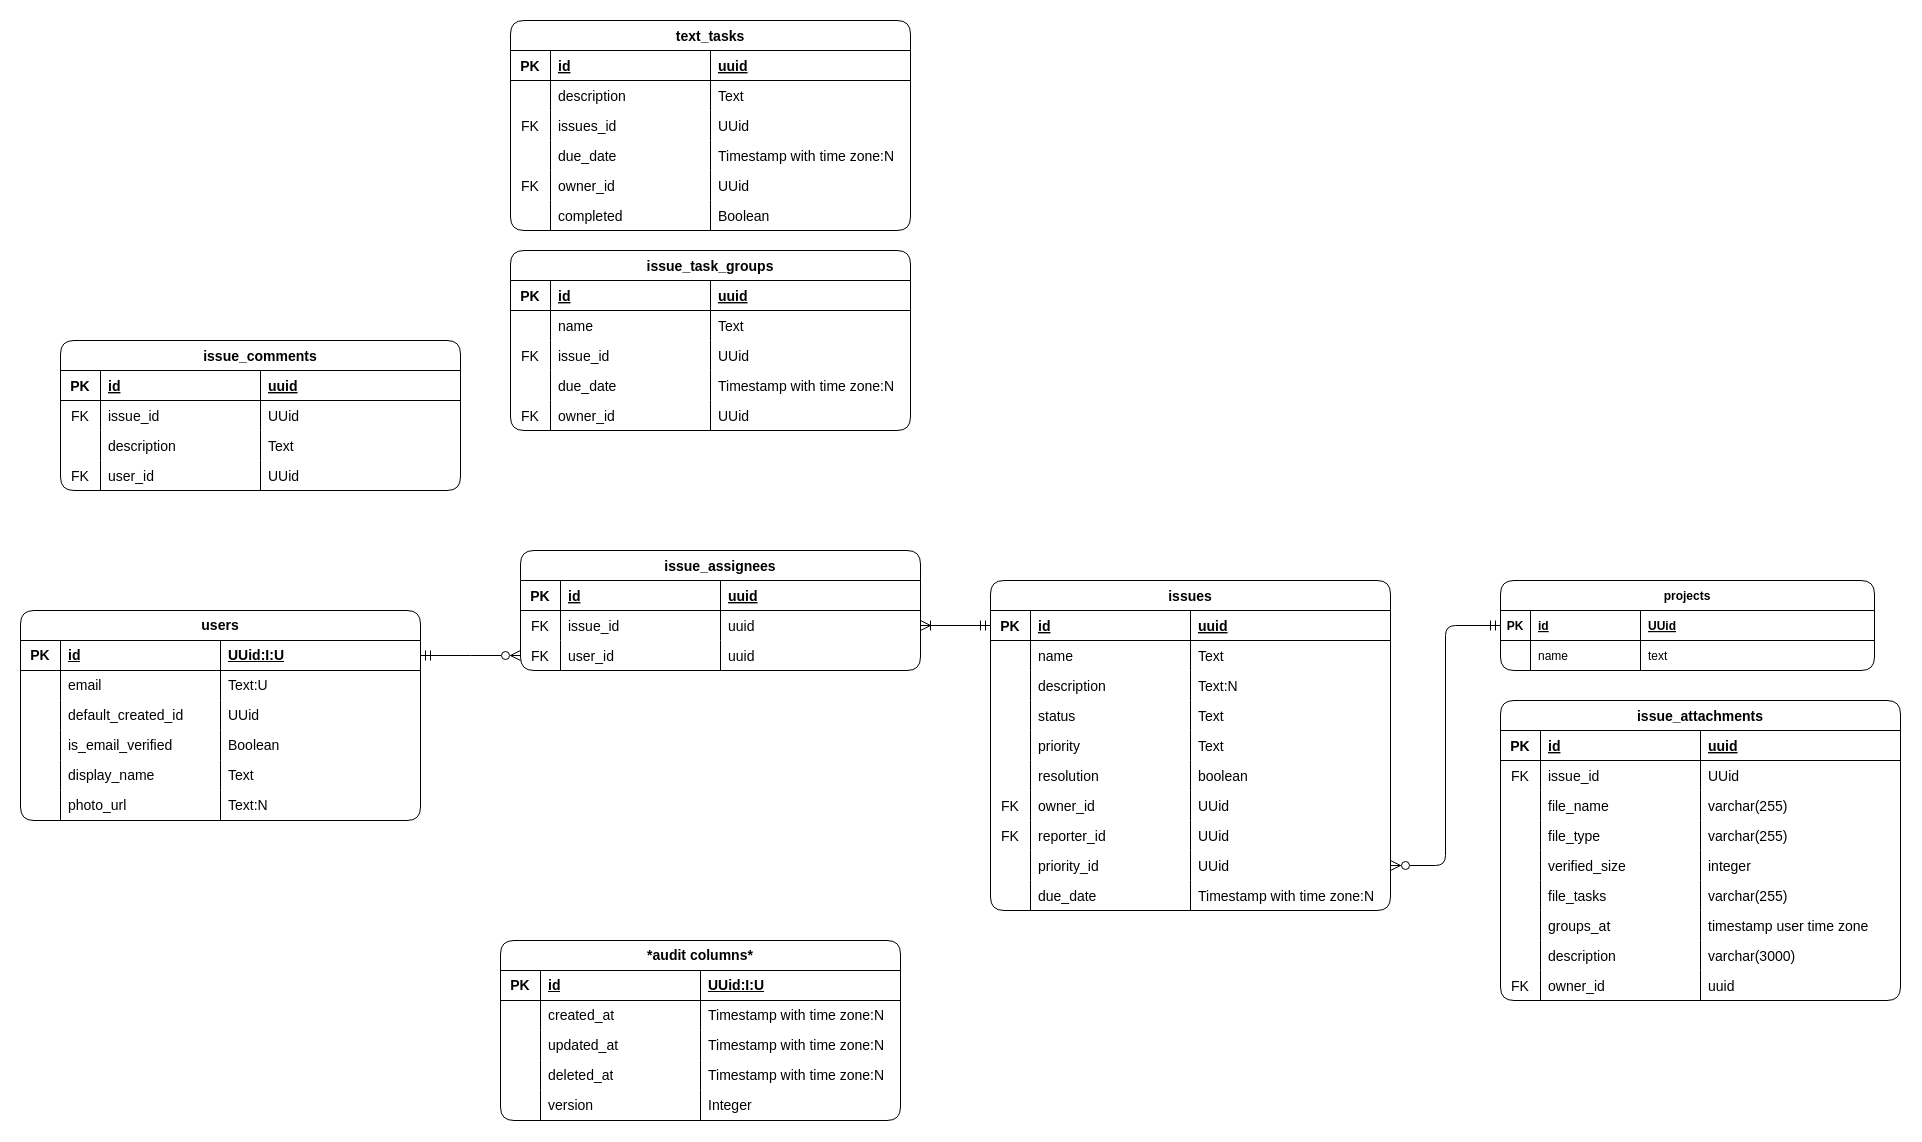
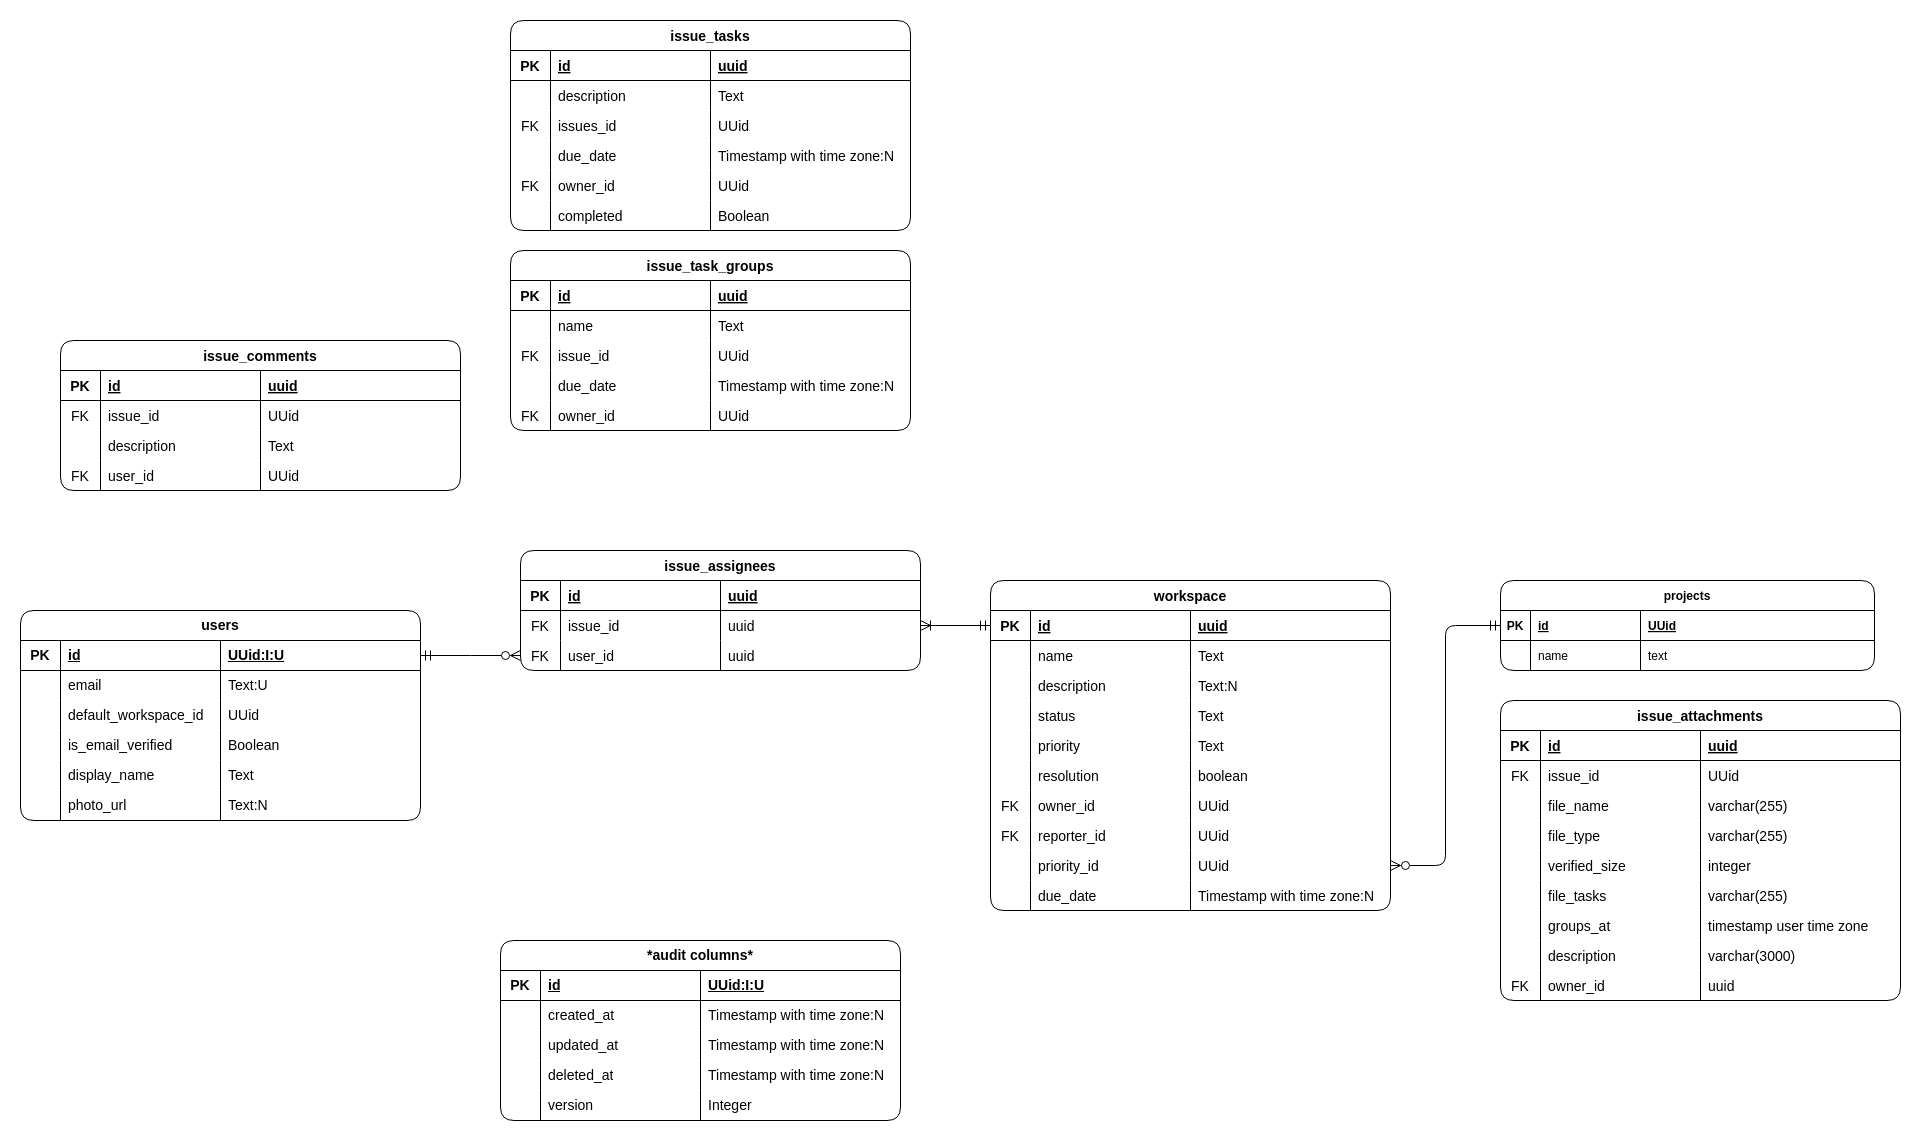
node "text_tasks": label "text_tasks" -> "issue_tasks"
node "issues": label "issues" -> "workspace"
node "default_created_id": label "default_created_id" -> "default_workspace_id"
